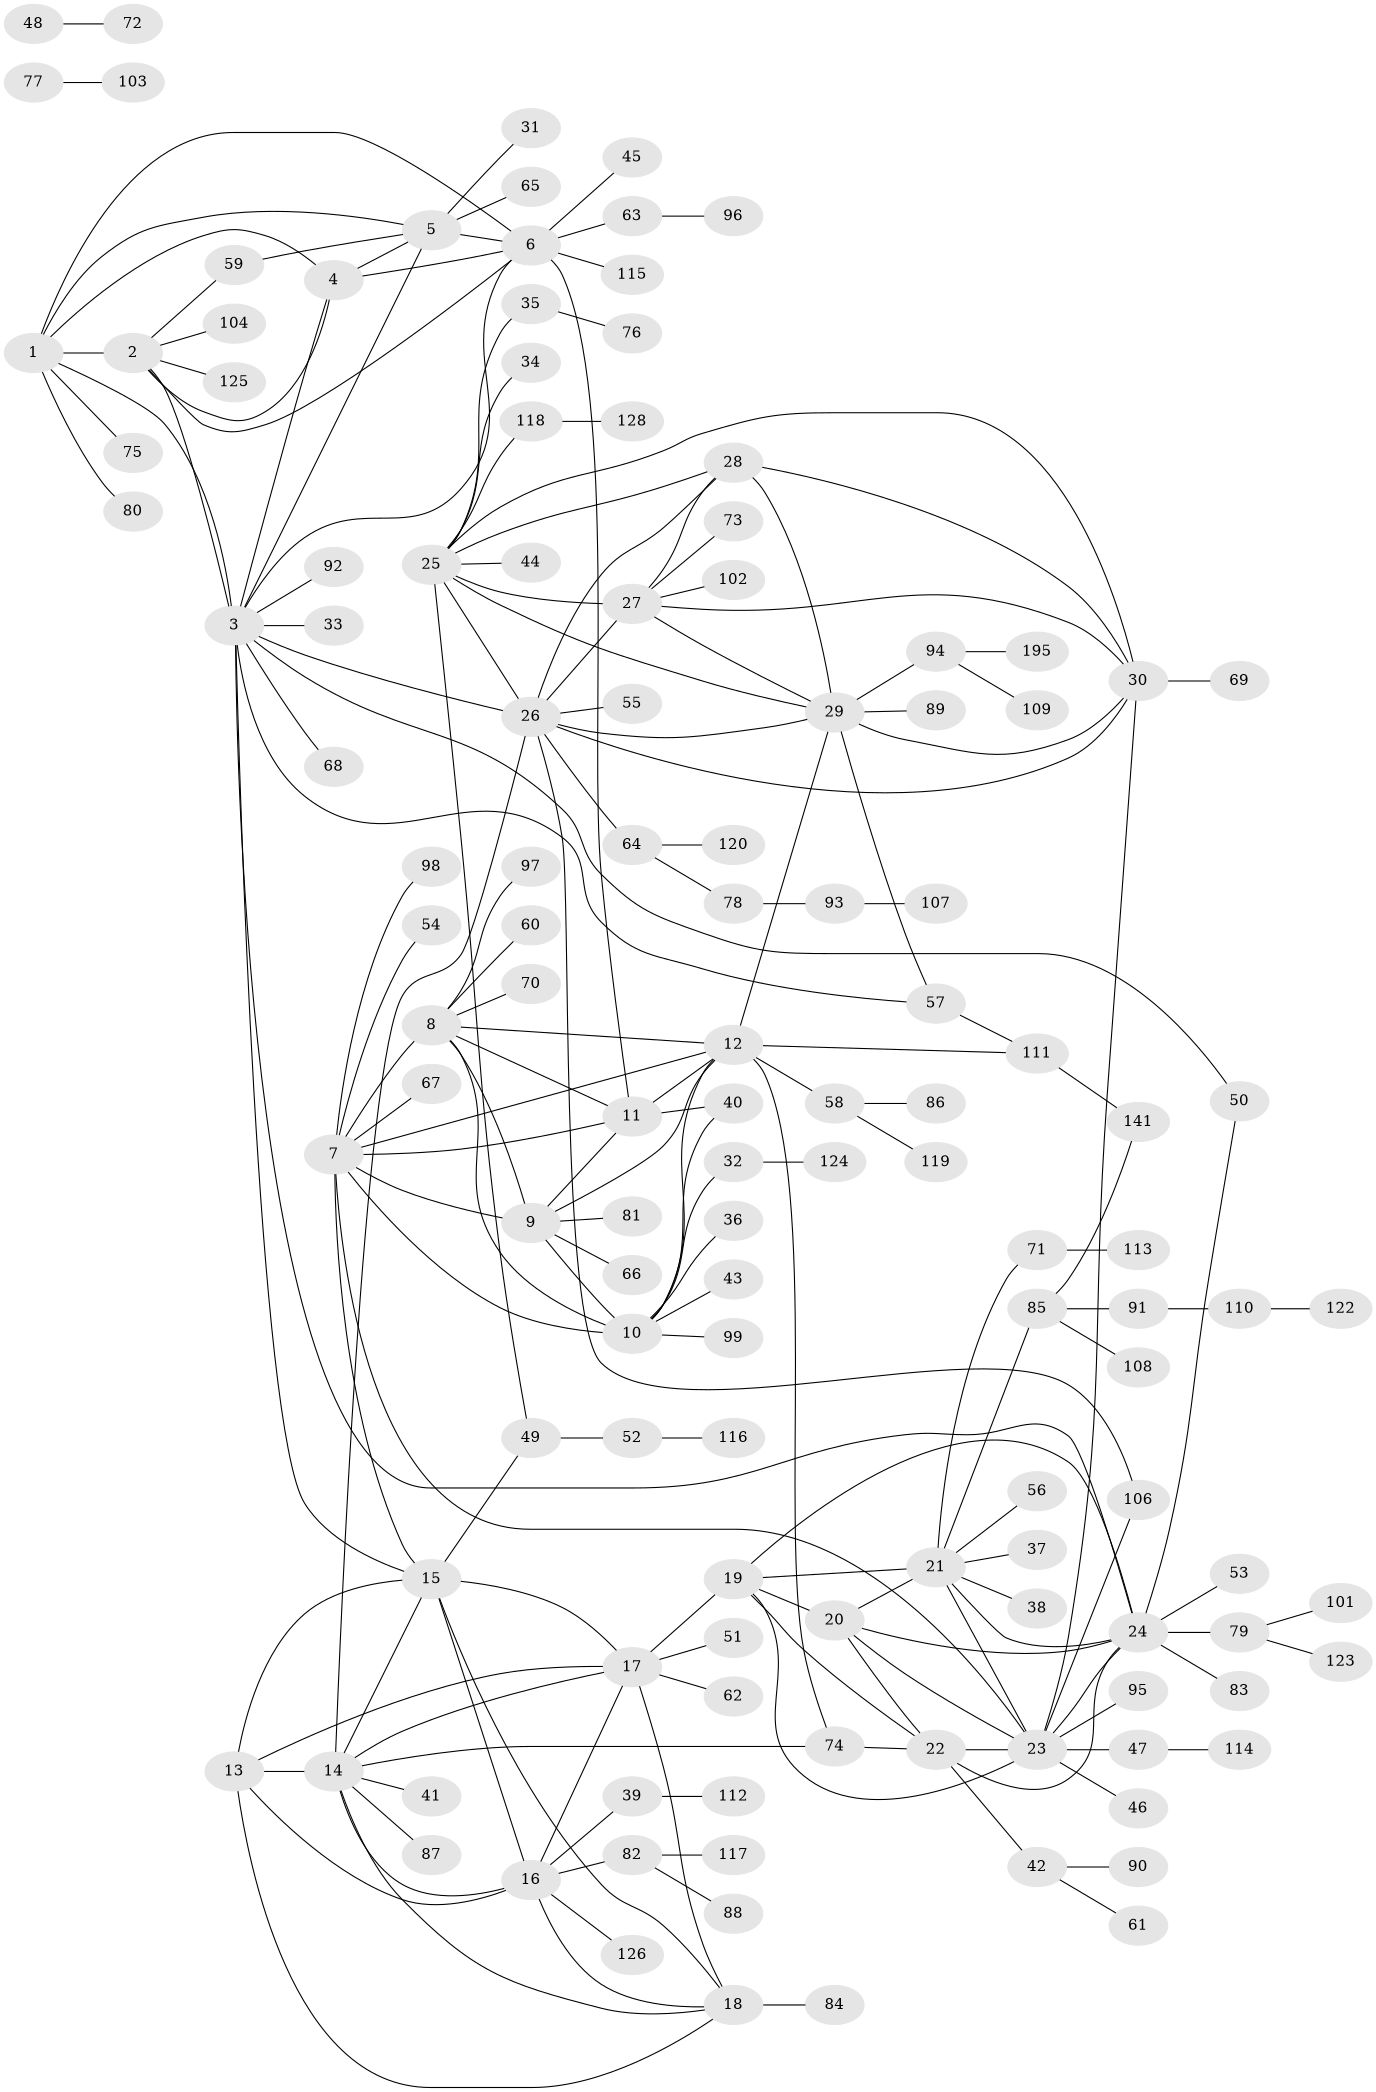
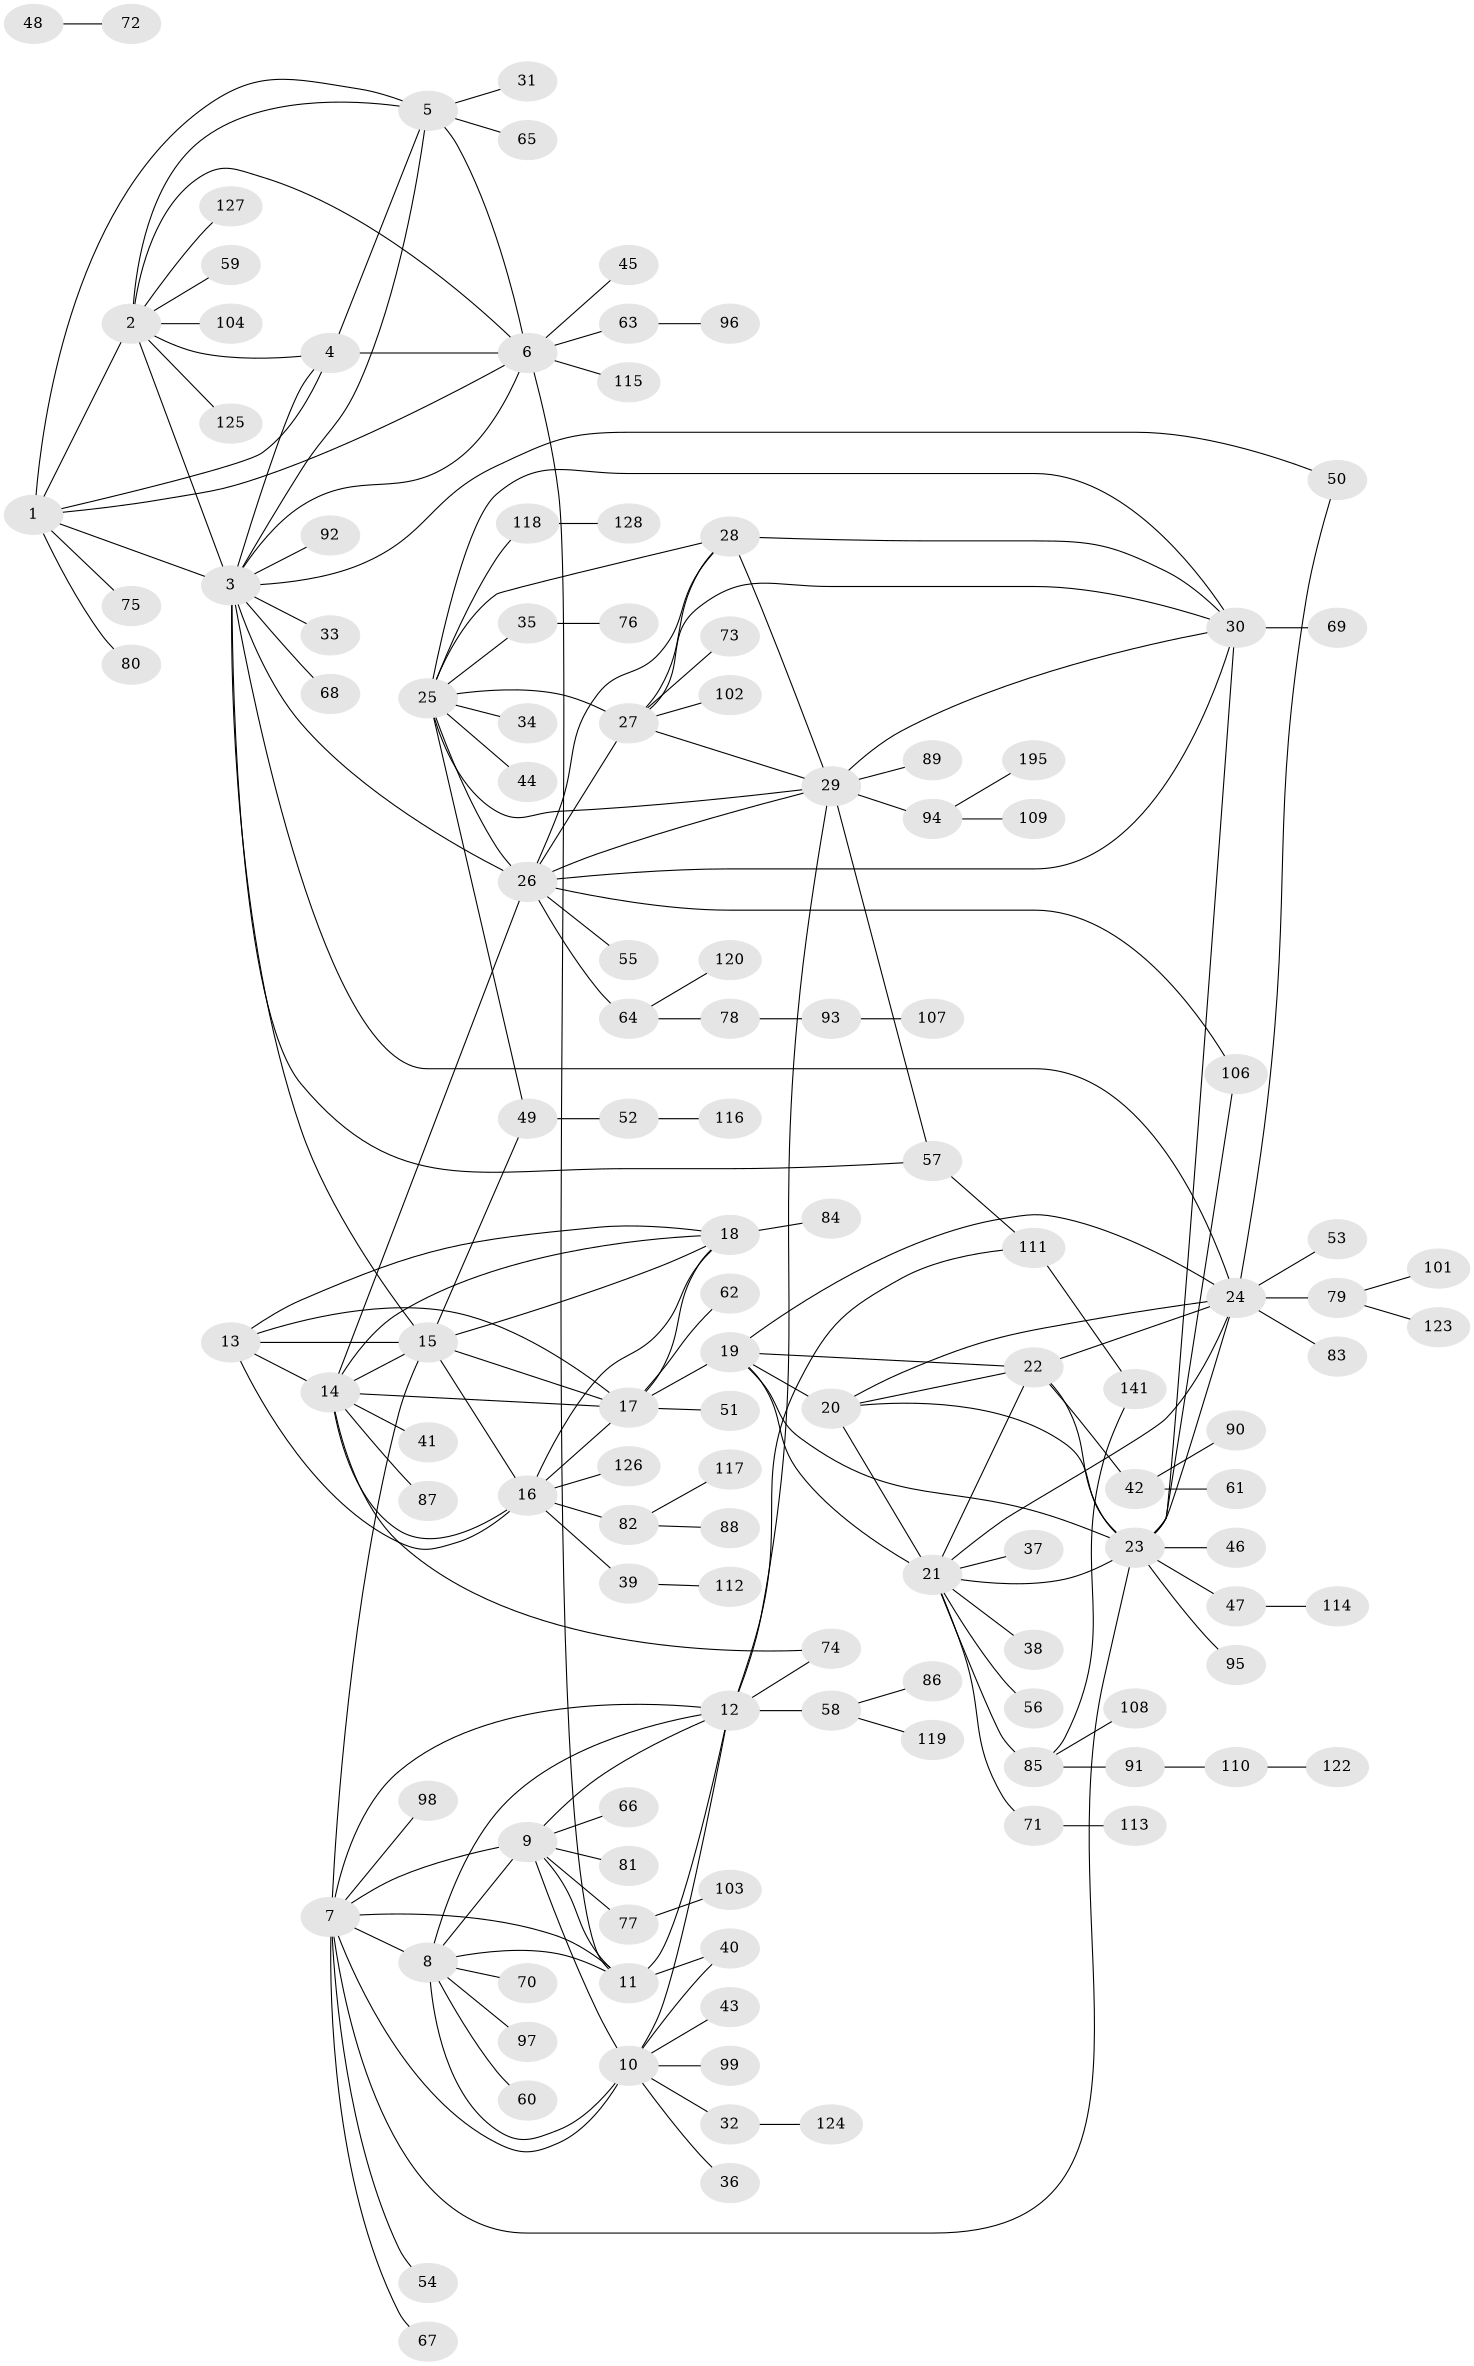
node "127": added
edge "5" -- "59": now "5" -- "2"
edge "74" -- "22": now "21" -- "22"
edge "9" -- "77": added
